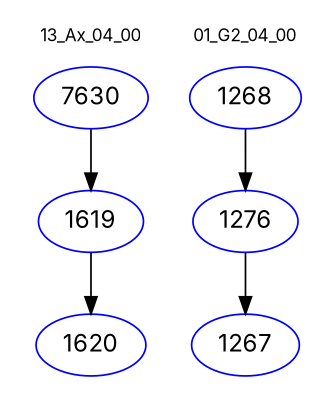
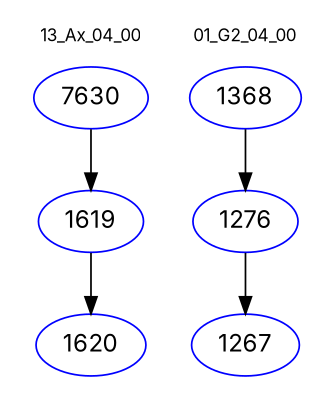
node "1268": label "1268" -> "1368"
